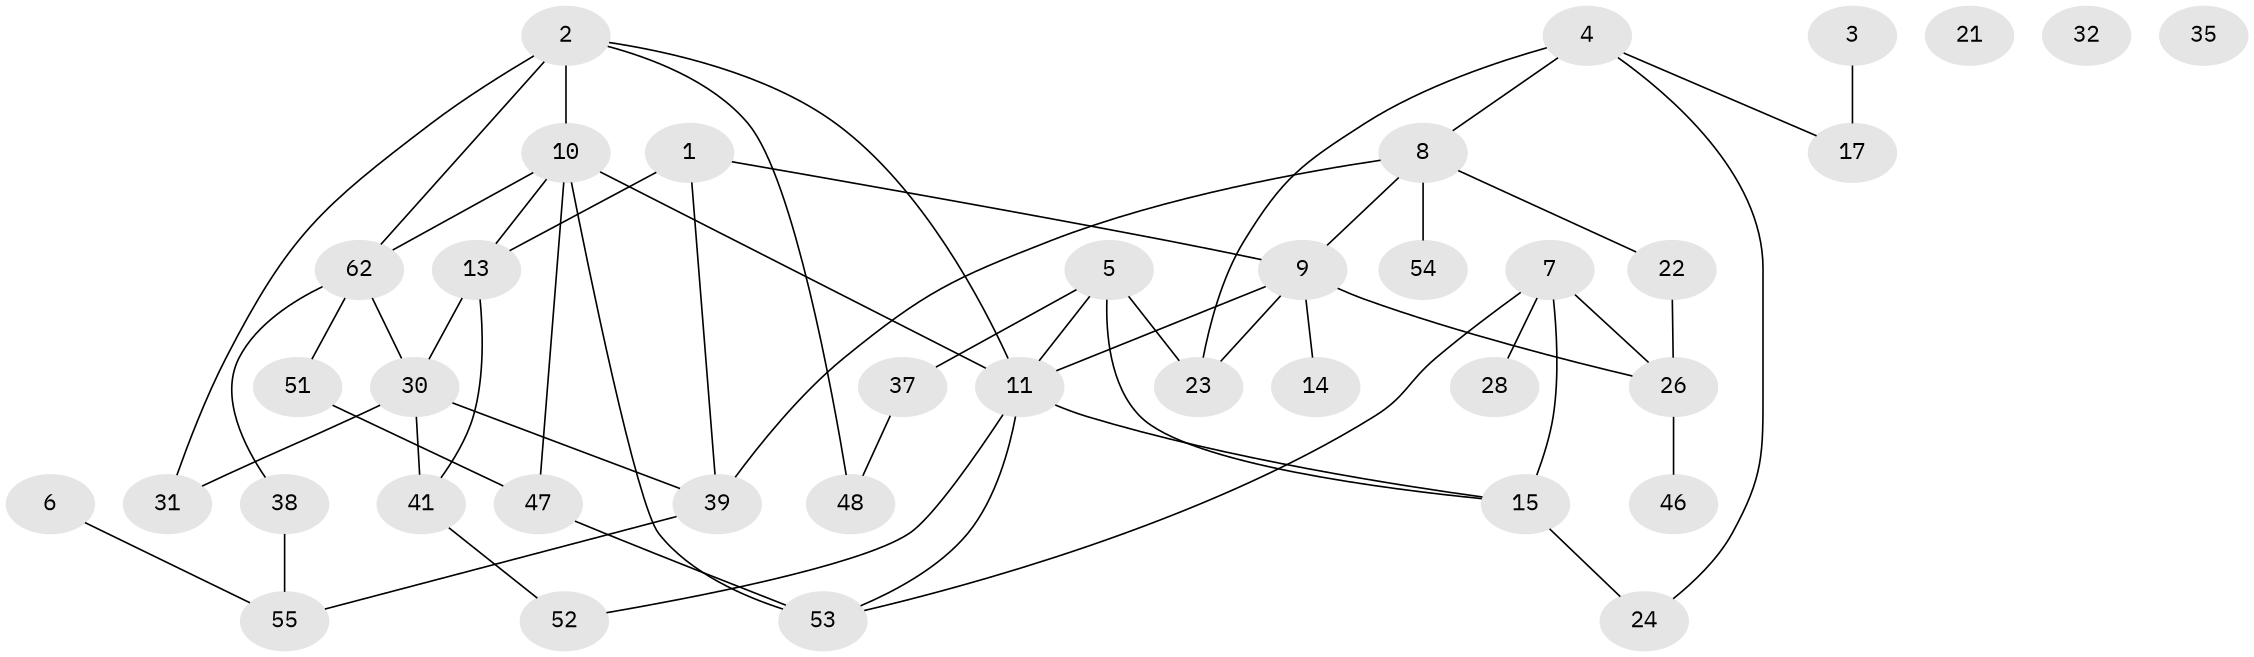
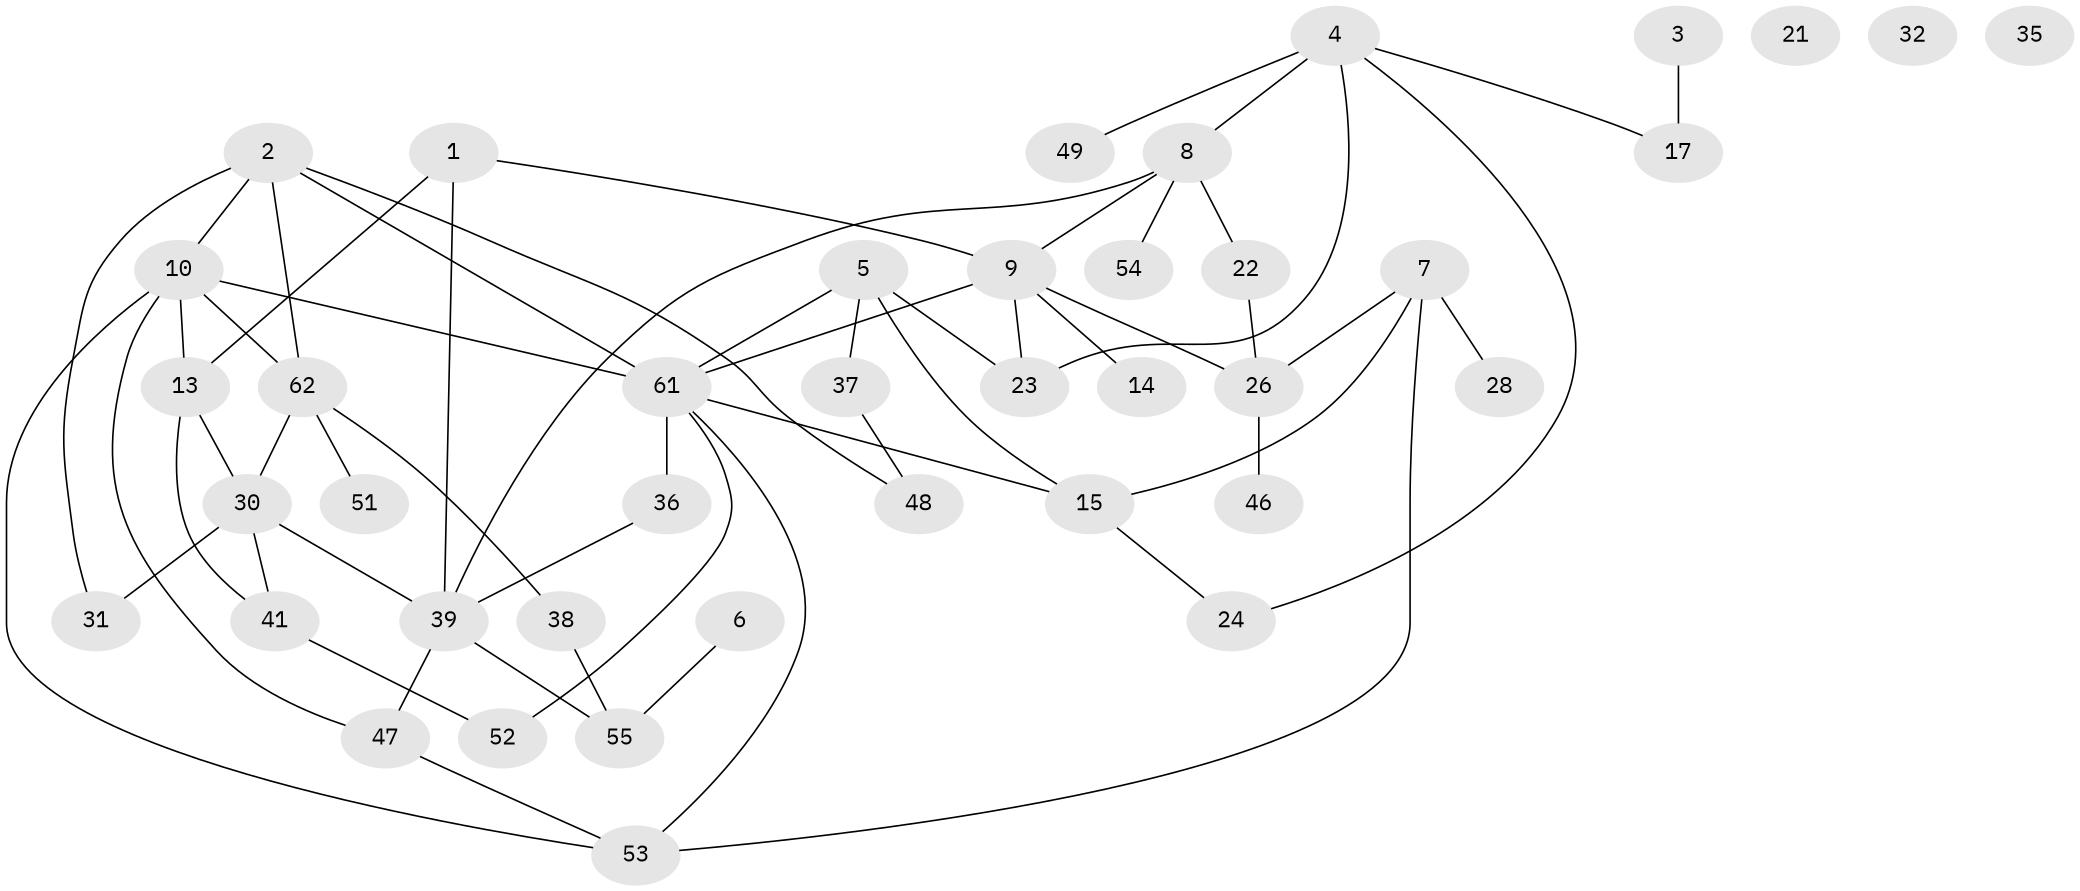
node "49": added
node "11": label "11" -> "61"
edge "51" -- "47": now "39" -- "47"
node "36": added
